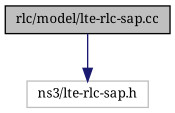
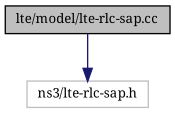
node "rlc/model/lte-rlc-sap.cc": label "rlc/model/lte-rlc-sap.cc" -> "lte/model/lte-rlc-sap.cc"
